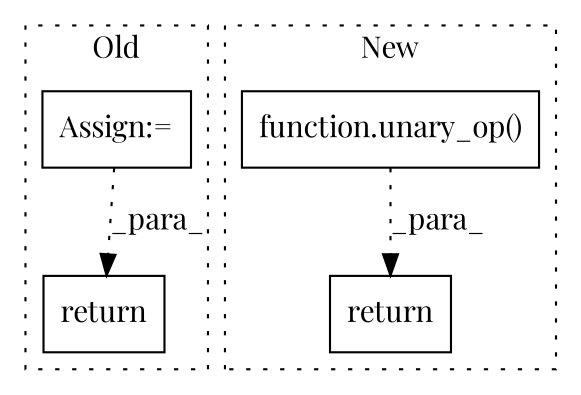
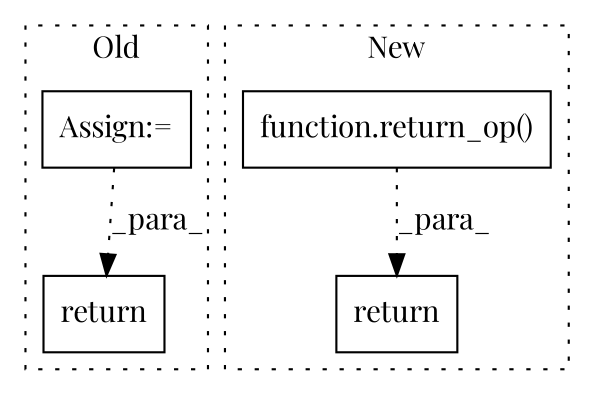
node "function.unary_op()": label "function.unary_op()" -> "function.return_op()"
